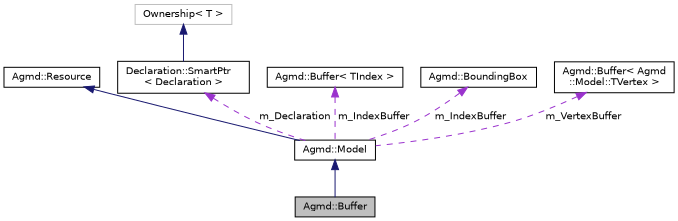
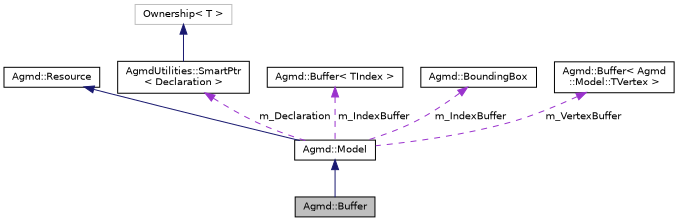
node "Declaration::SmartPtr < Declaration >": label "Declaration::SmartPtr < Declaration >" -> "AgmdUtilities::SmartPtr < Declaration >"
